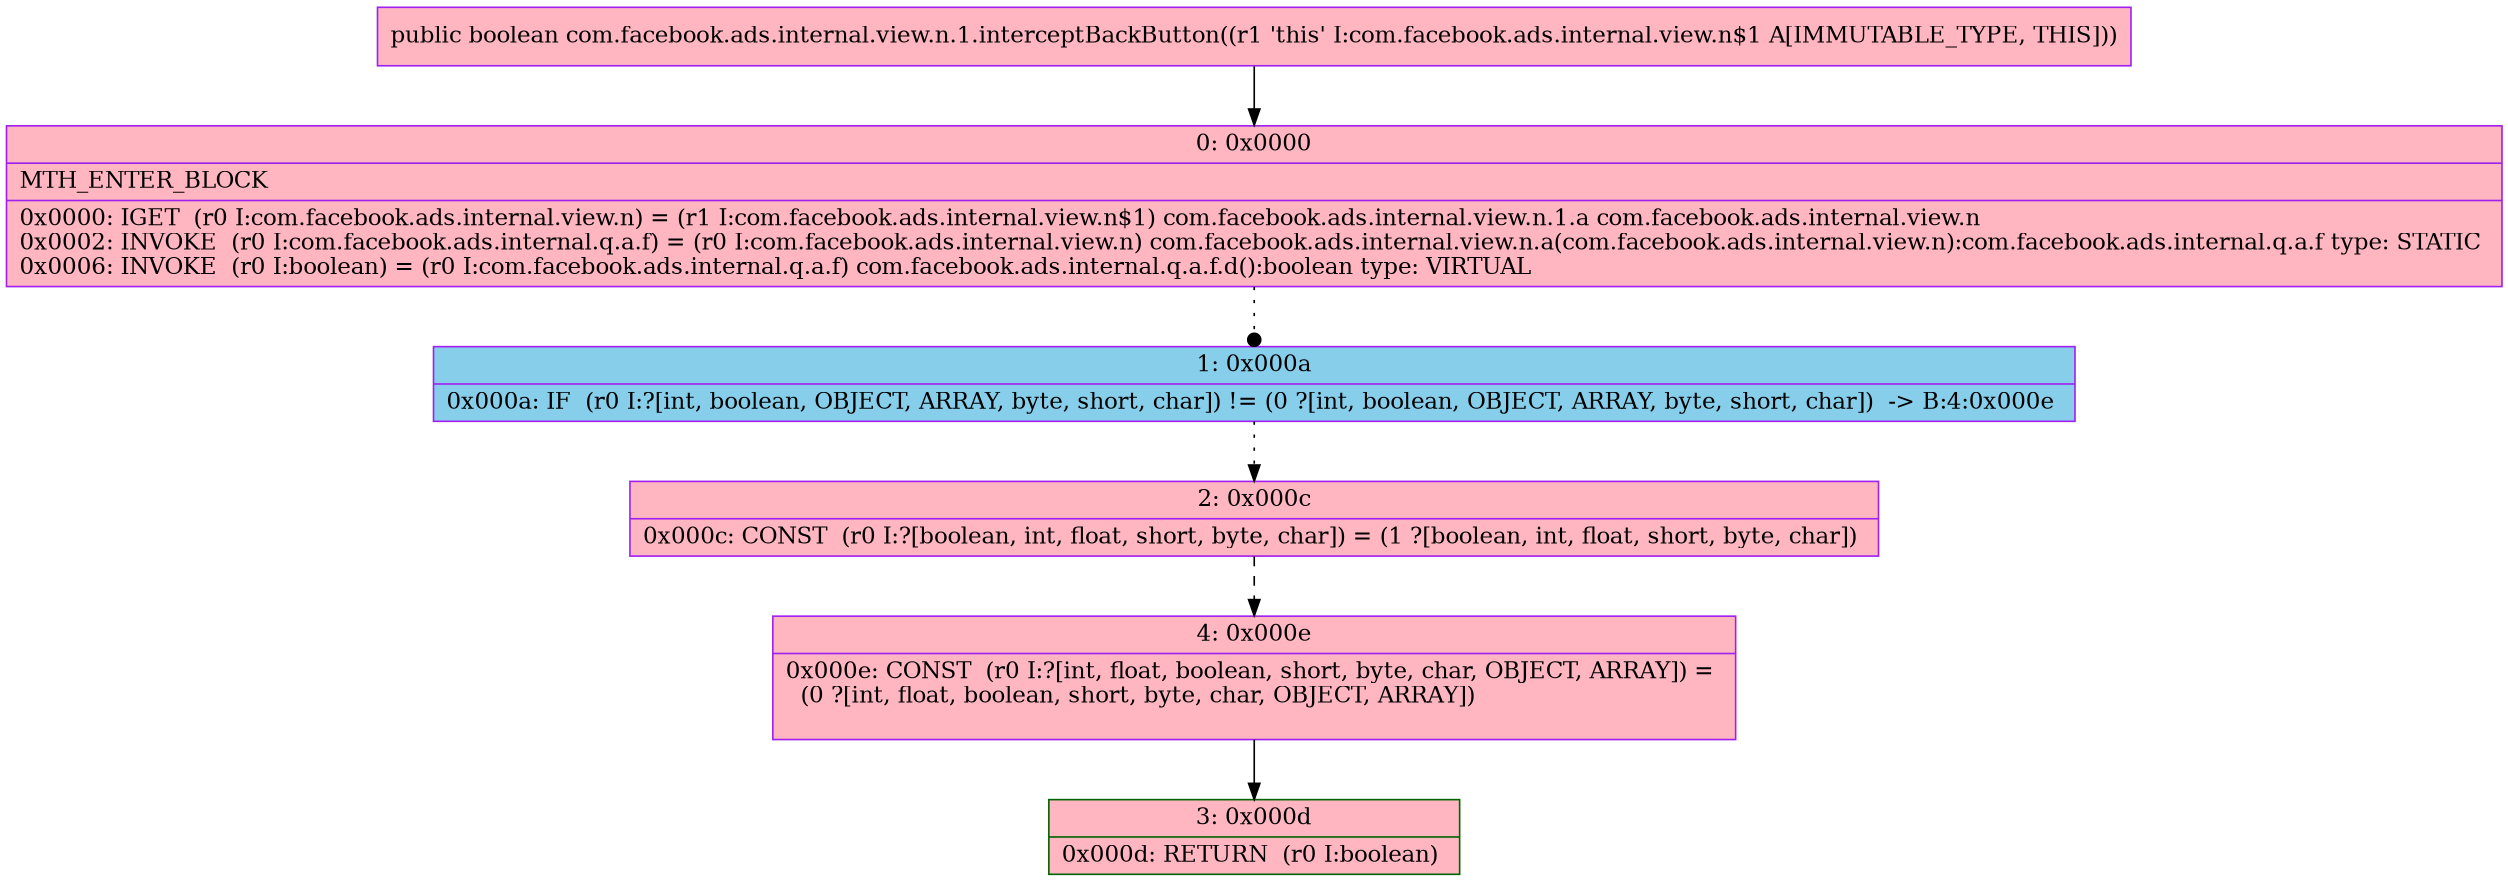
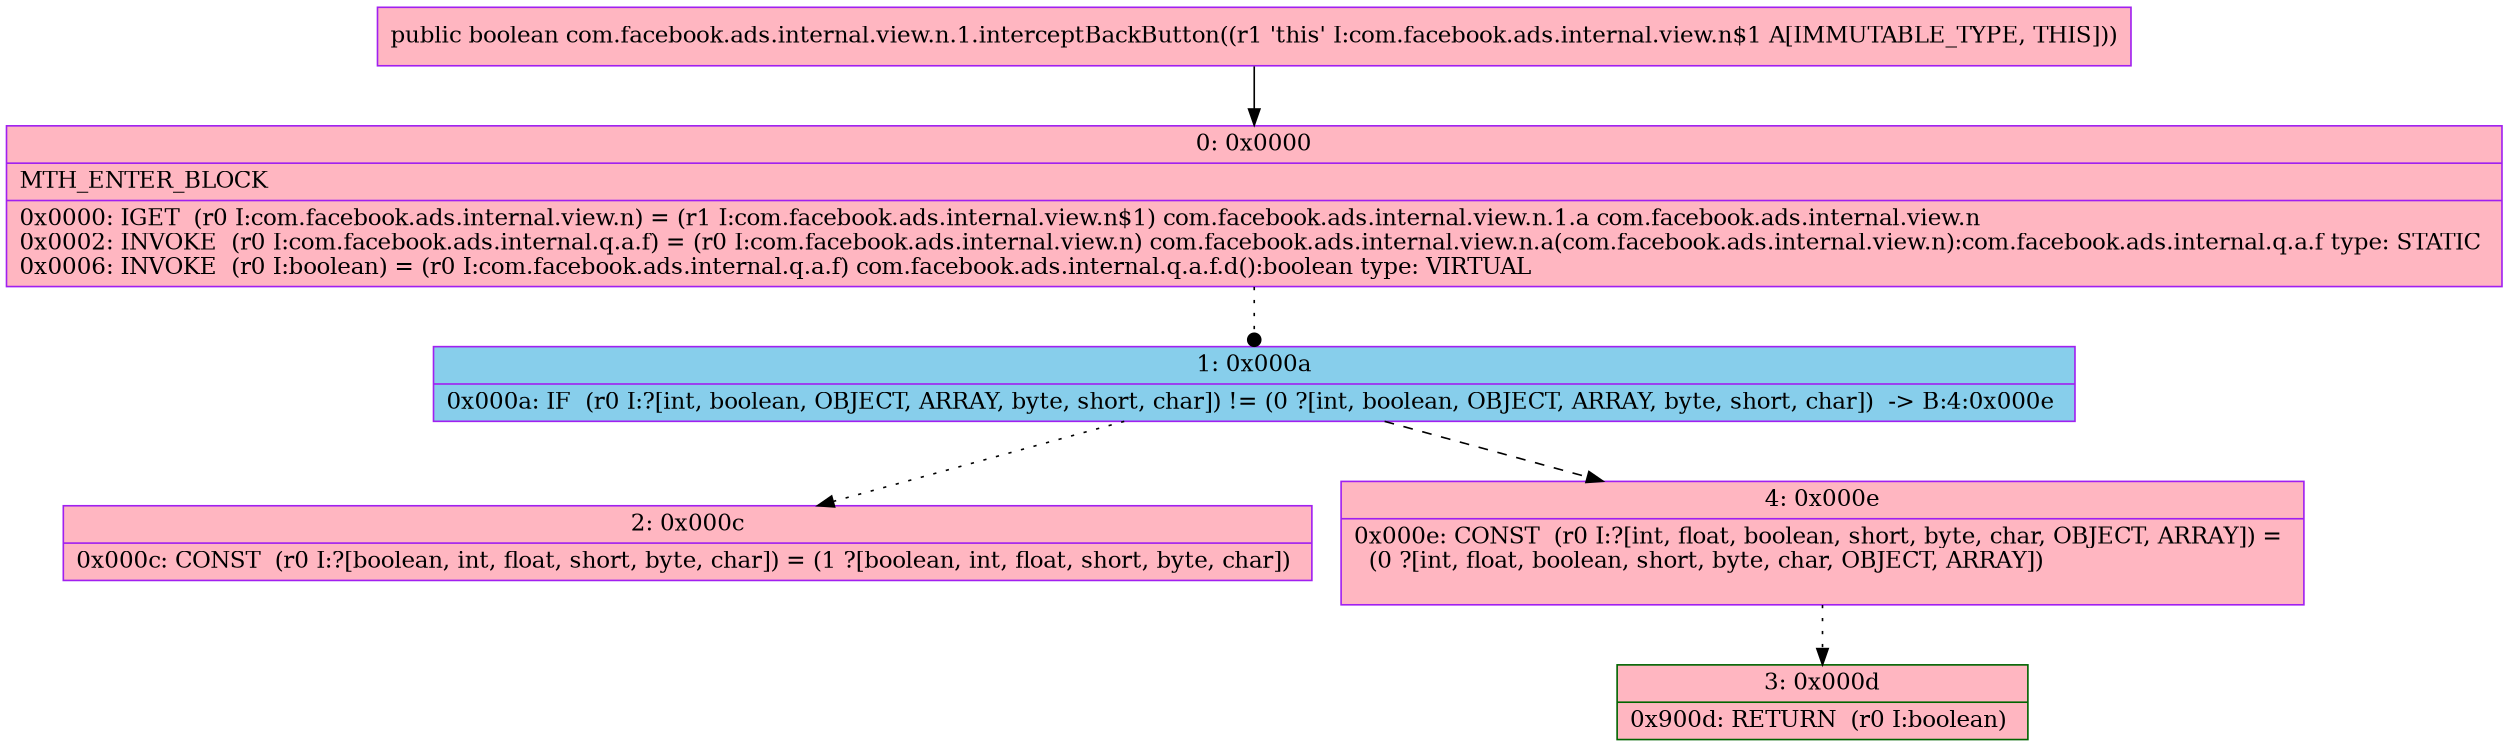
edge "2: 0x000c" -> "4: 0x000e": now "1: 0x000a" -> "4: 0x000e"
edge "4: 0x000e" -> "3: 0x000d": style solid -> dotted
node "3: 0x000d": text "0x000d: RETURN  (r0 I:boolean)" -> "0x900d: RETURN  (r0 I:boolean)"
